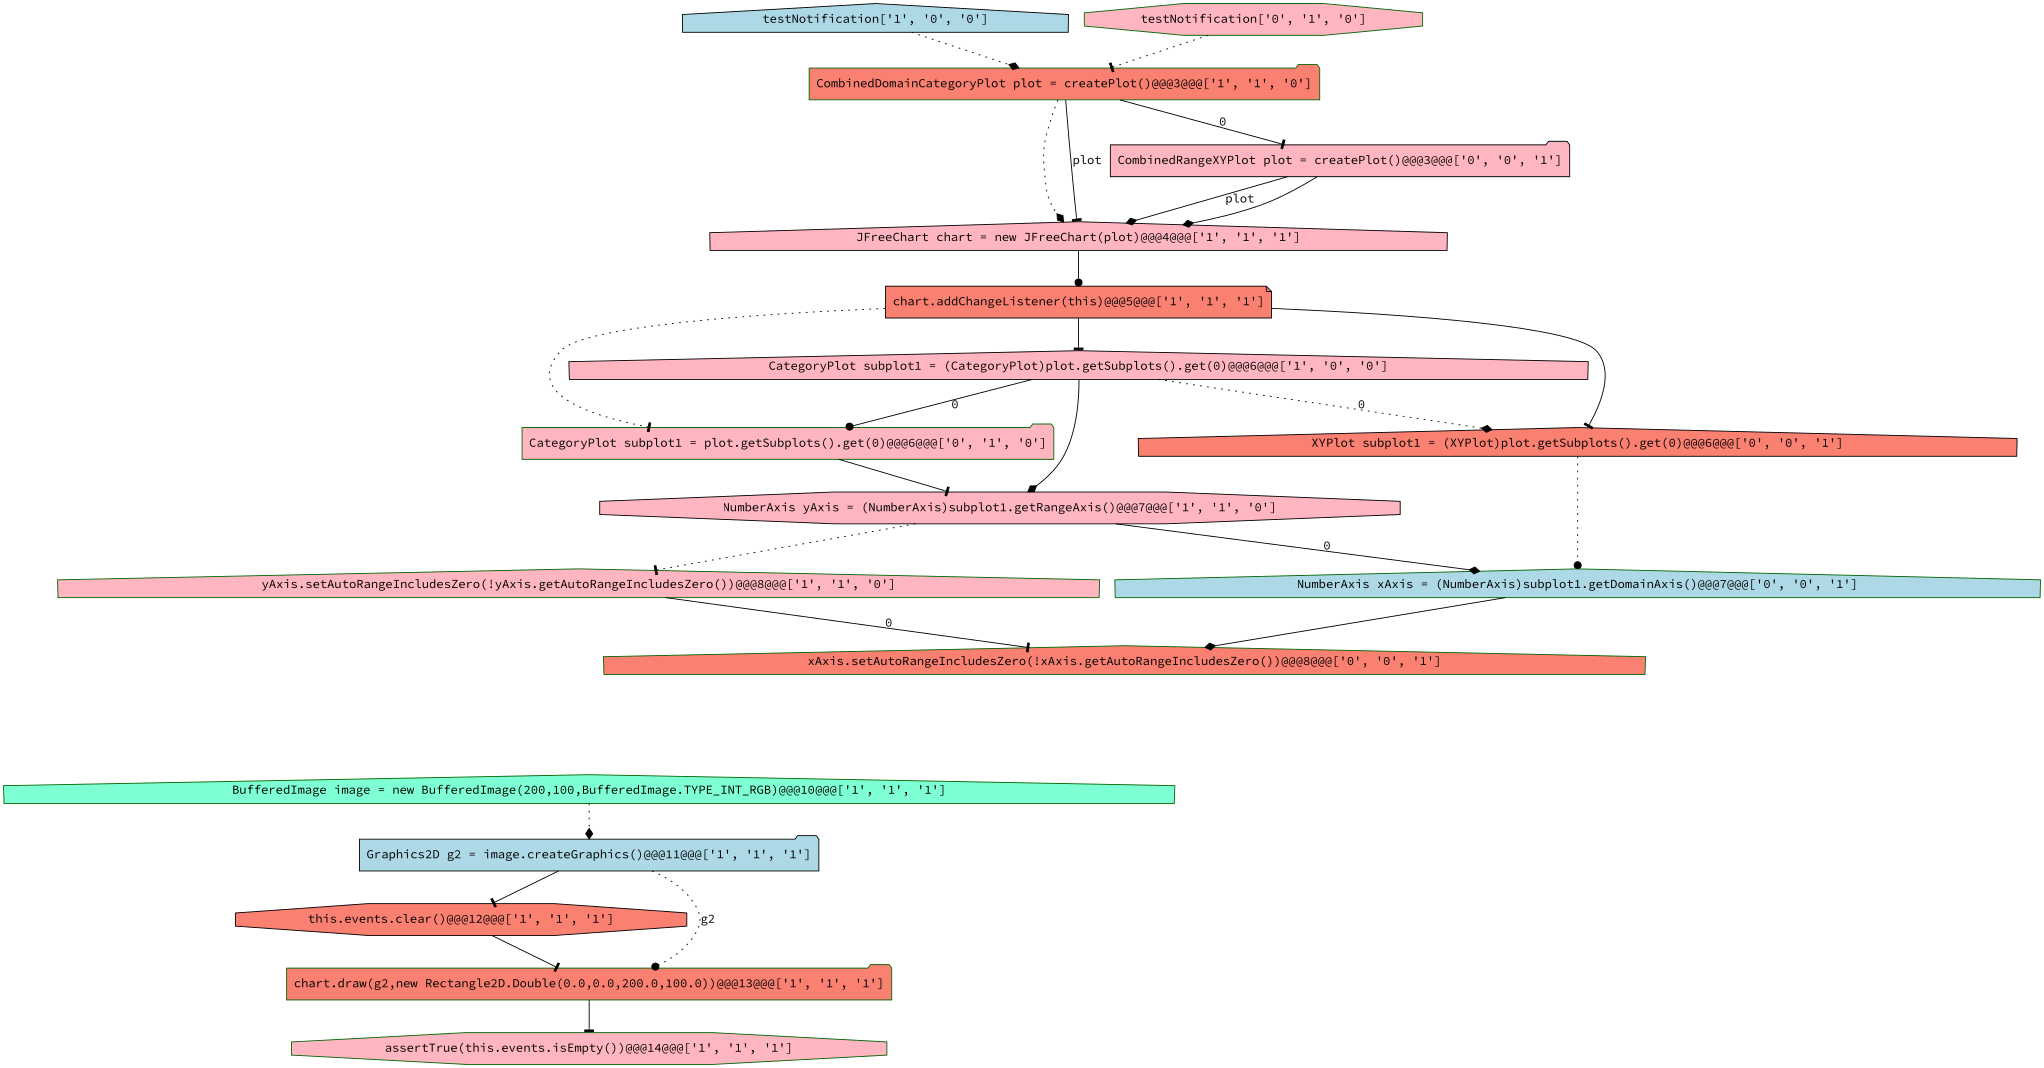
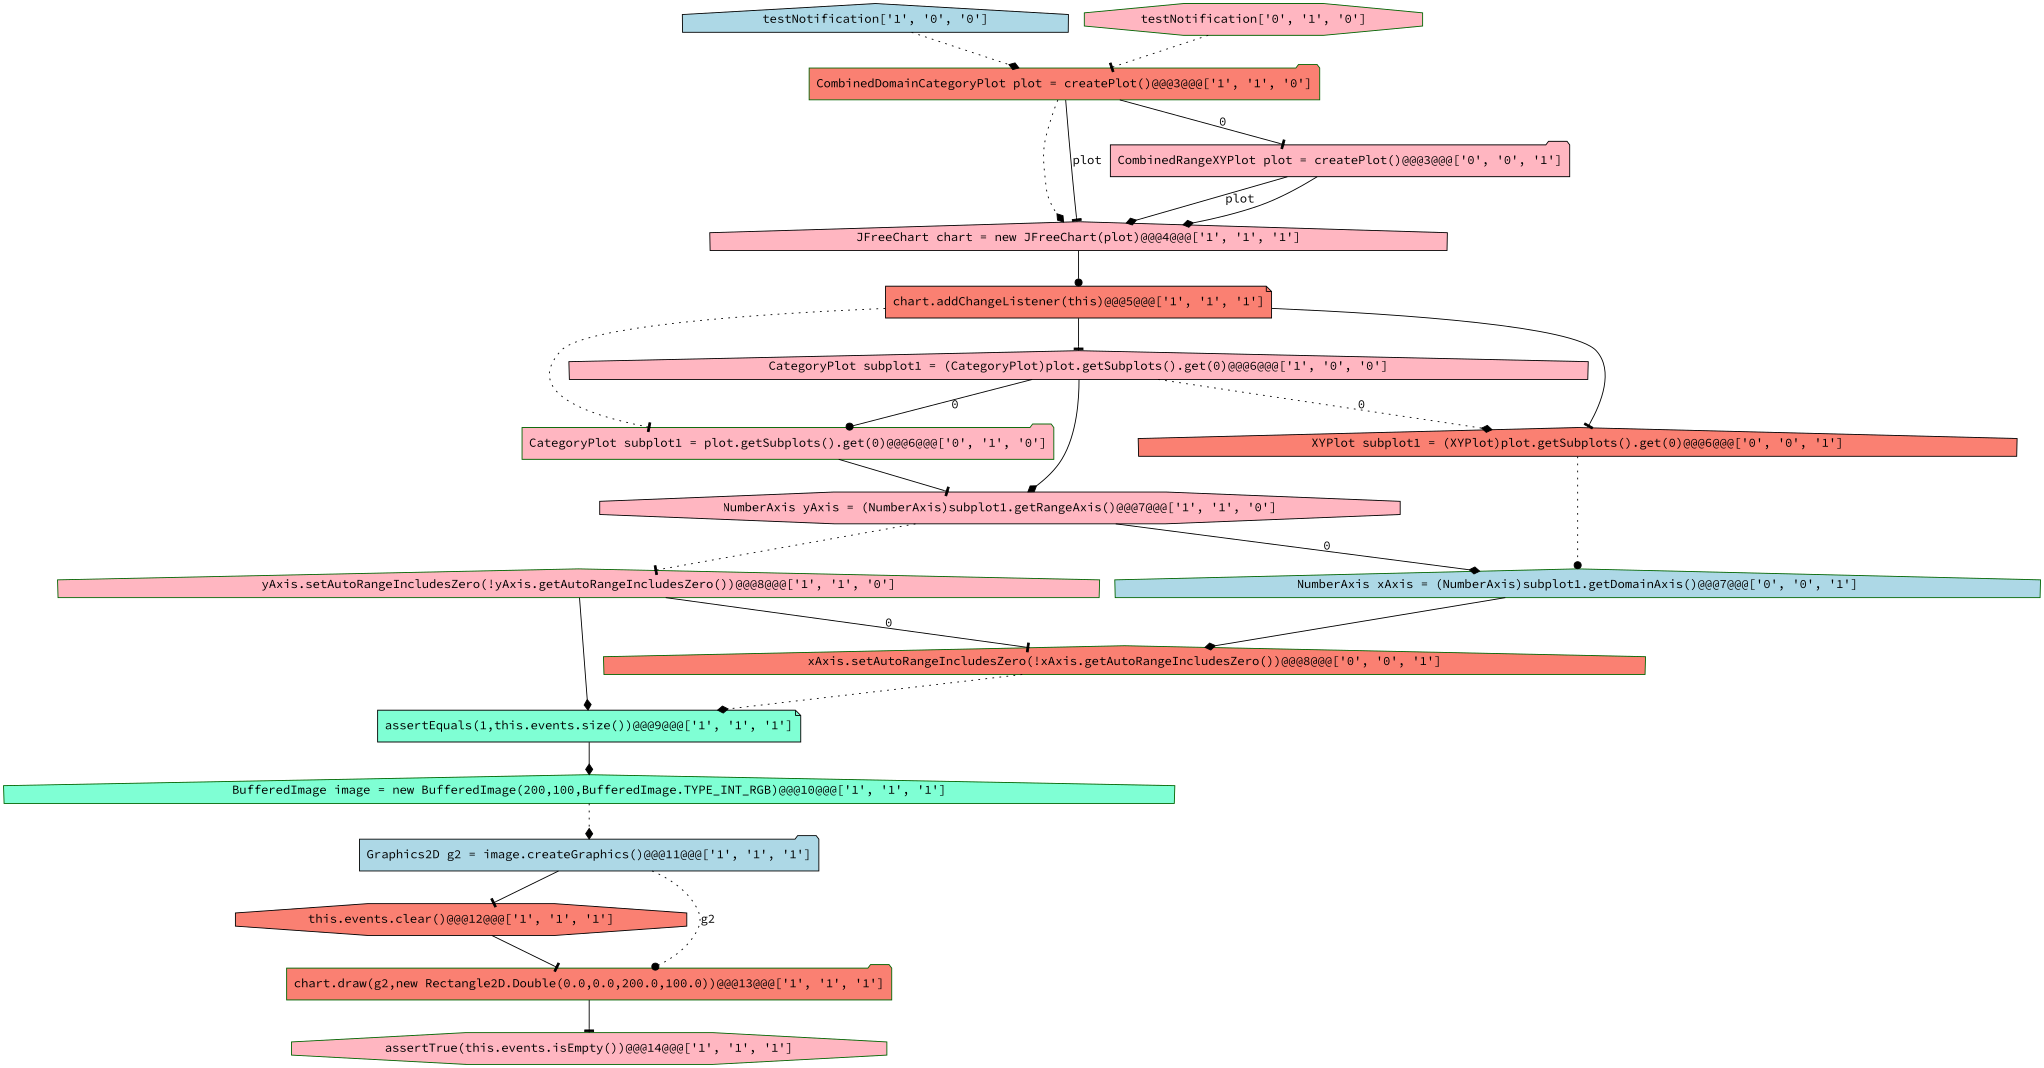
node "assertEquals(1,this.events.size())@@@9@@@['1', '1', '1']": added
